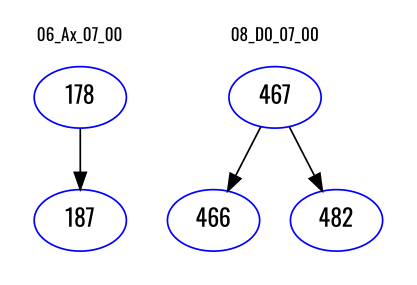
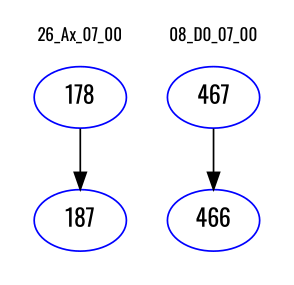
cluster "06_Ax_07_00": label "06_Ax_07_00" -> "26_Ax_07_00"
node "482": removed
